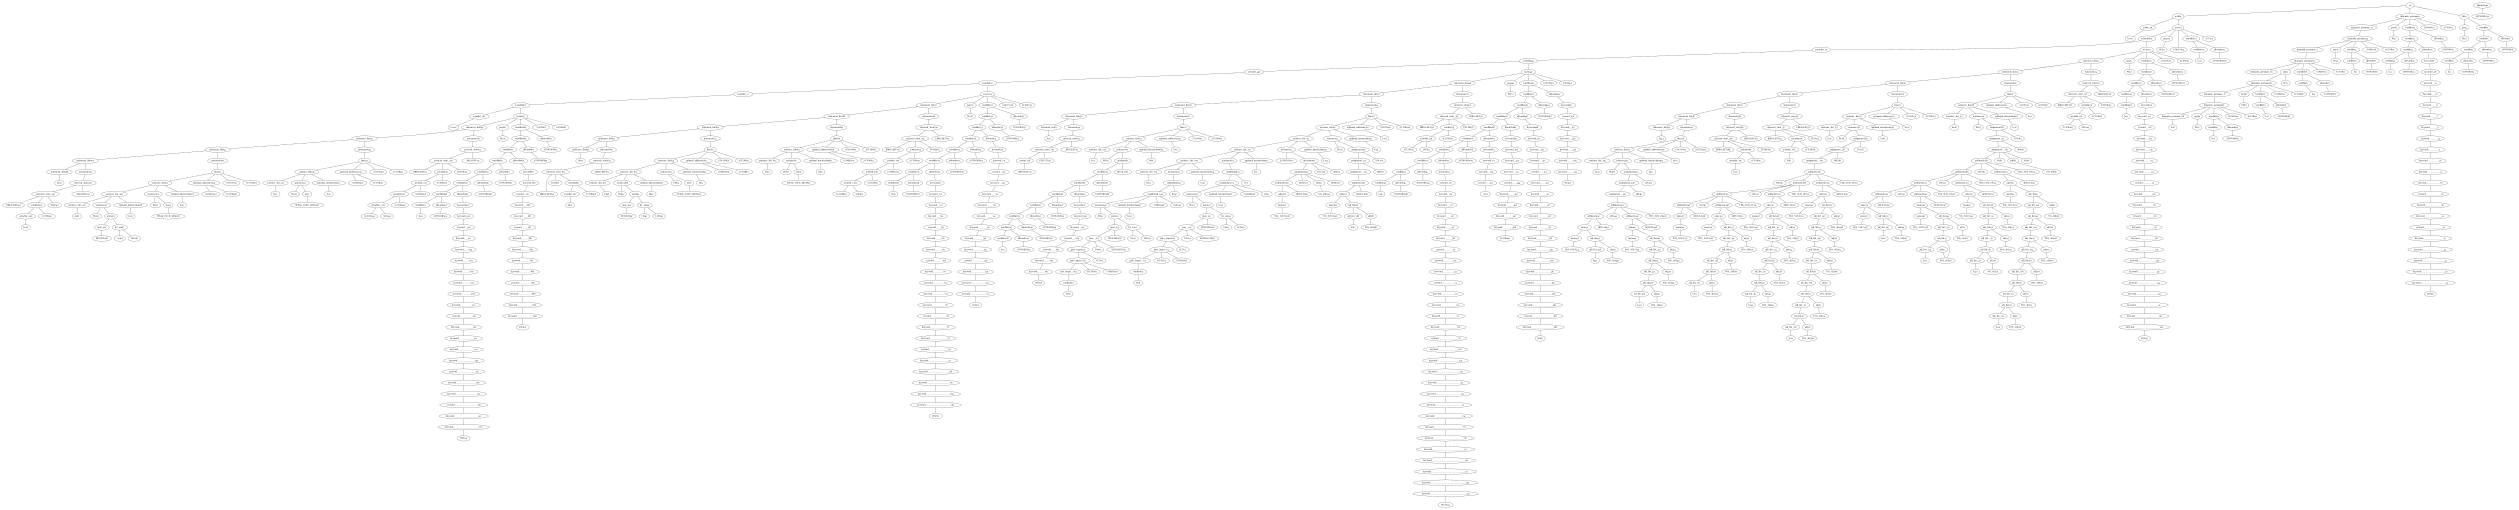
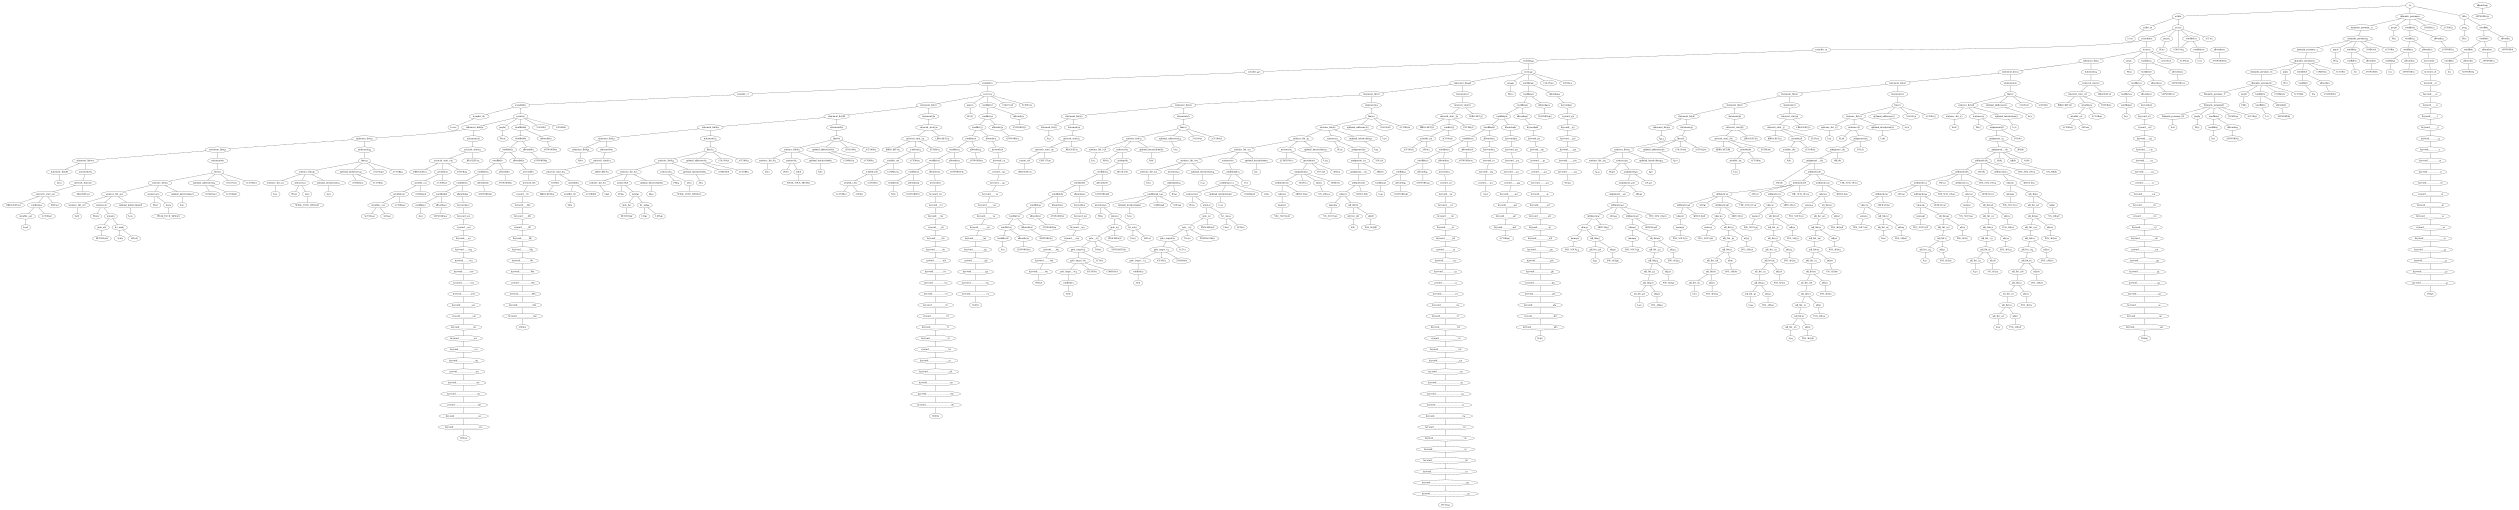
edge "wordlist103" -- "allwords107": now "wordlist103" -- "COLON104"
edge "peq67" -- "dramatis_personae76": now "dramatis_personae_66" -- "dramatis_personae76"
edge "arithmetic287" -- "AND289": now "assignment__285" -- "AND289"
edge "enterexit_stmt_852" -- "RBRACKET854": now "EXIT856" -- "RBRACKET854"
edge "adj_list253" -- "POS_ADJ256": now "adj_list253" -- "adj255"
